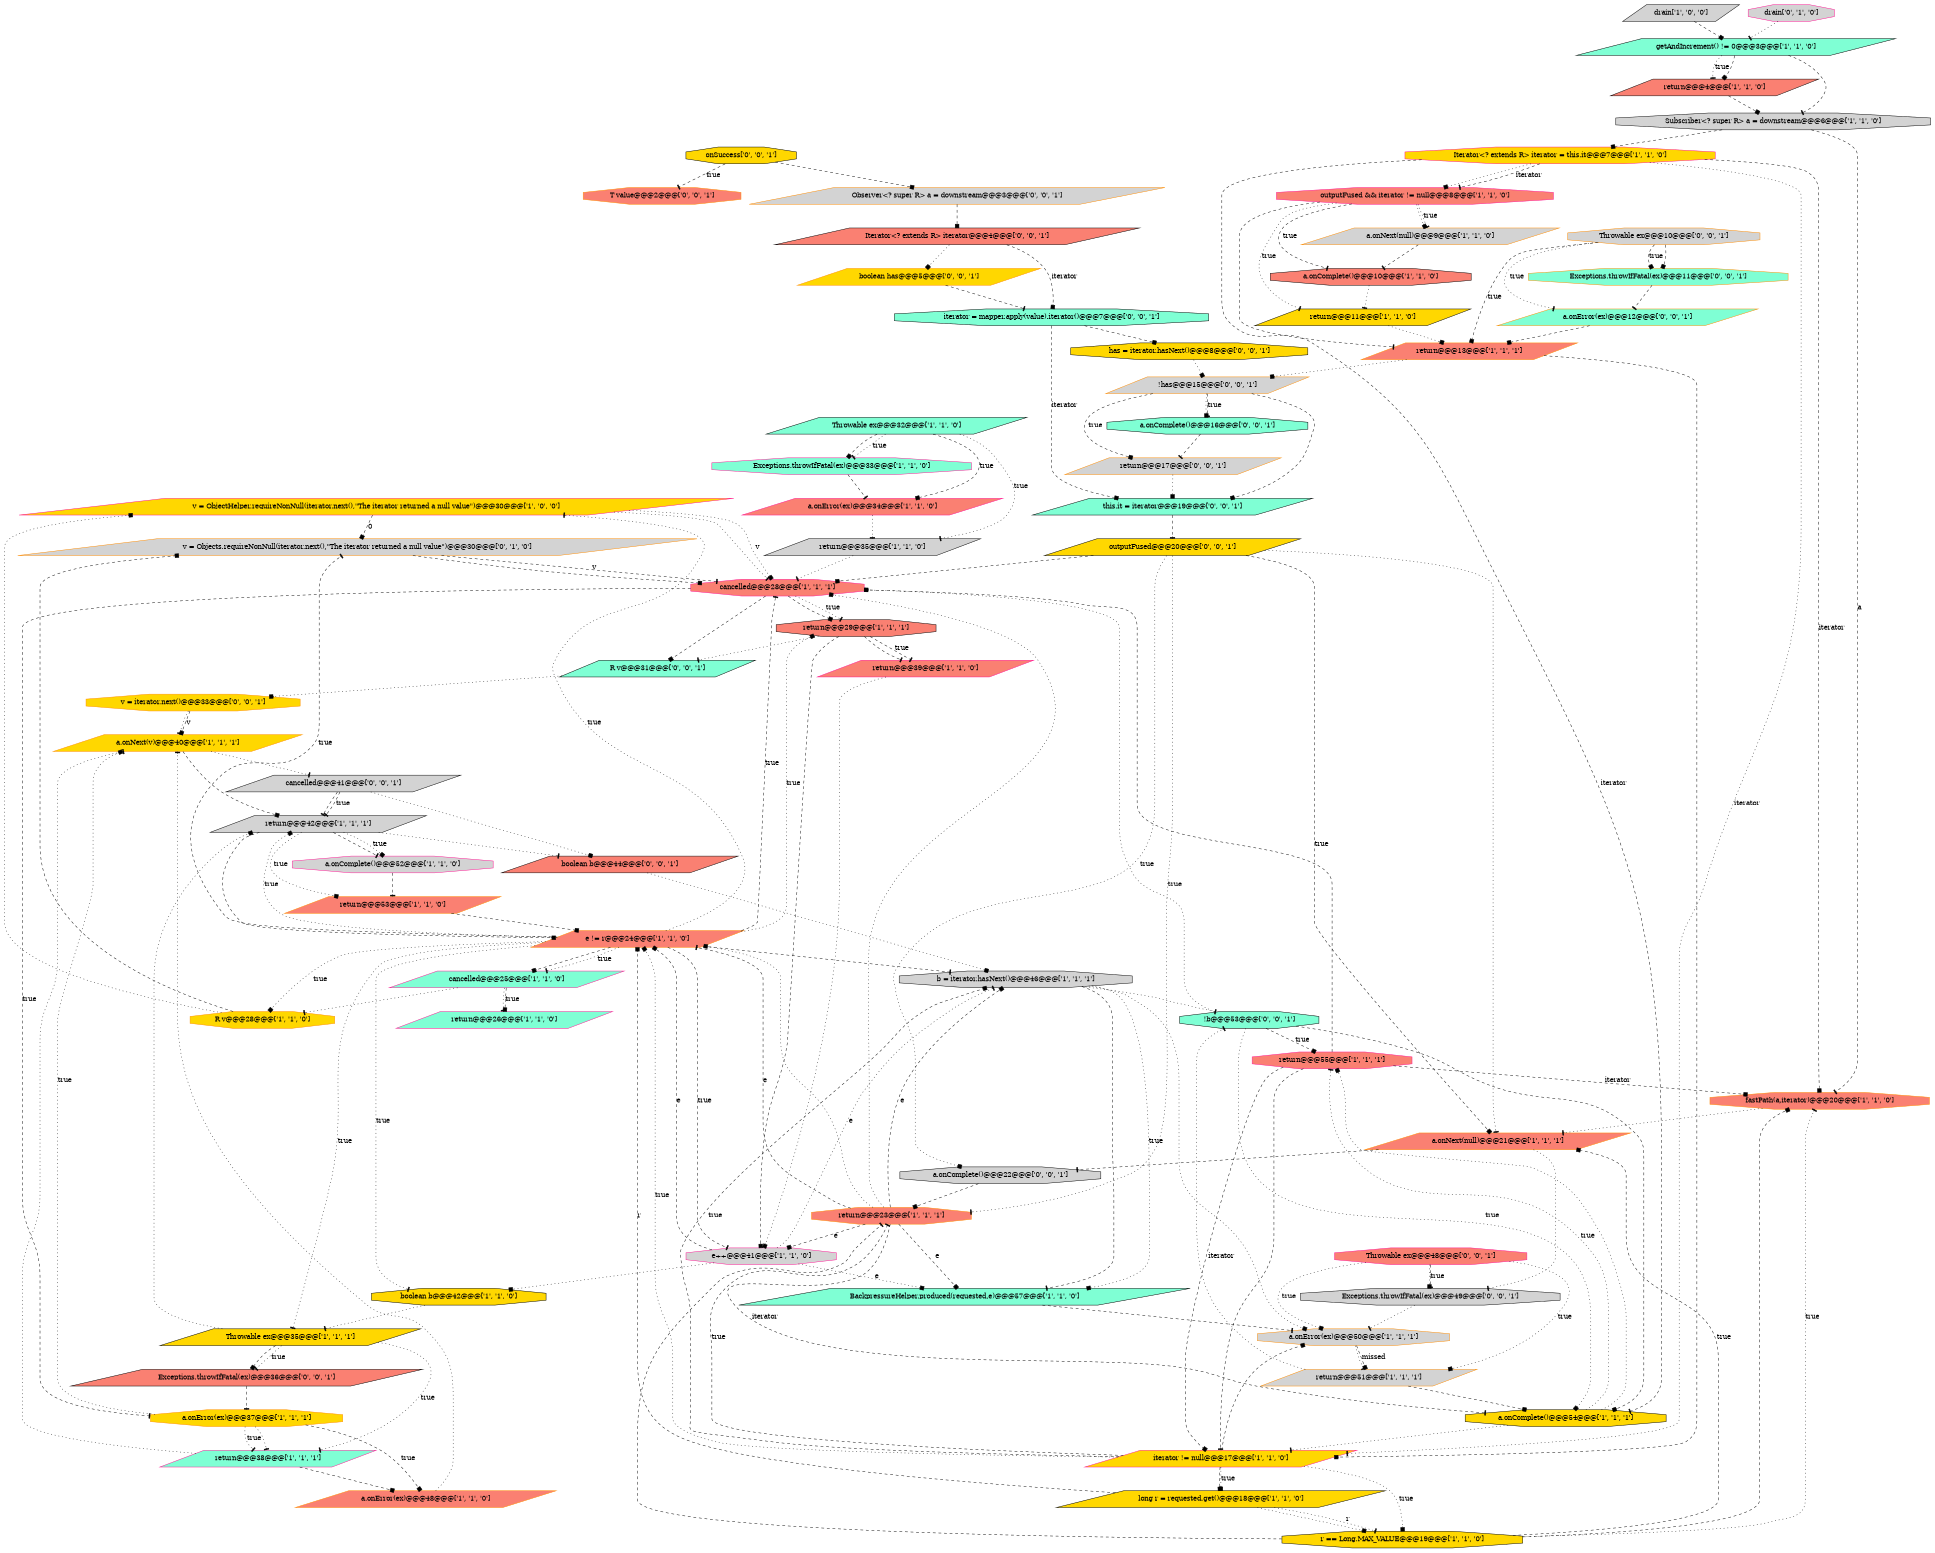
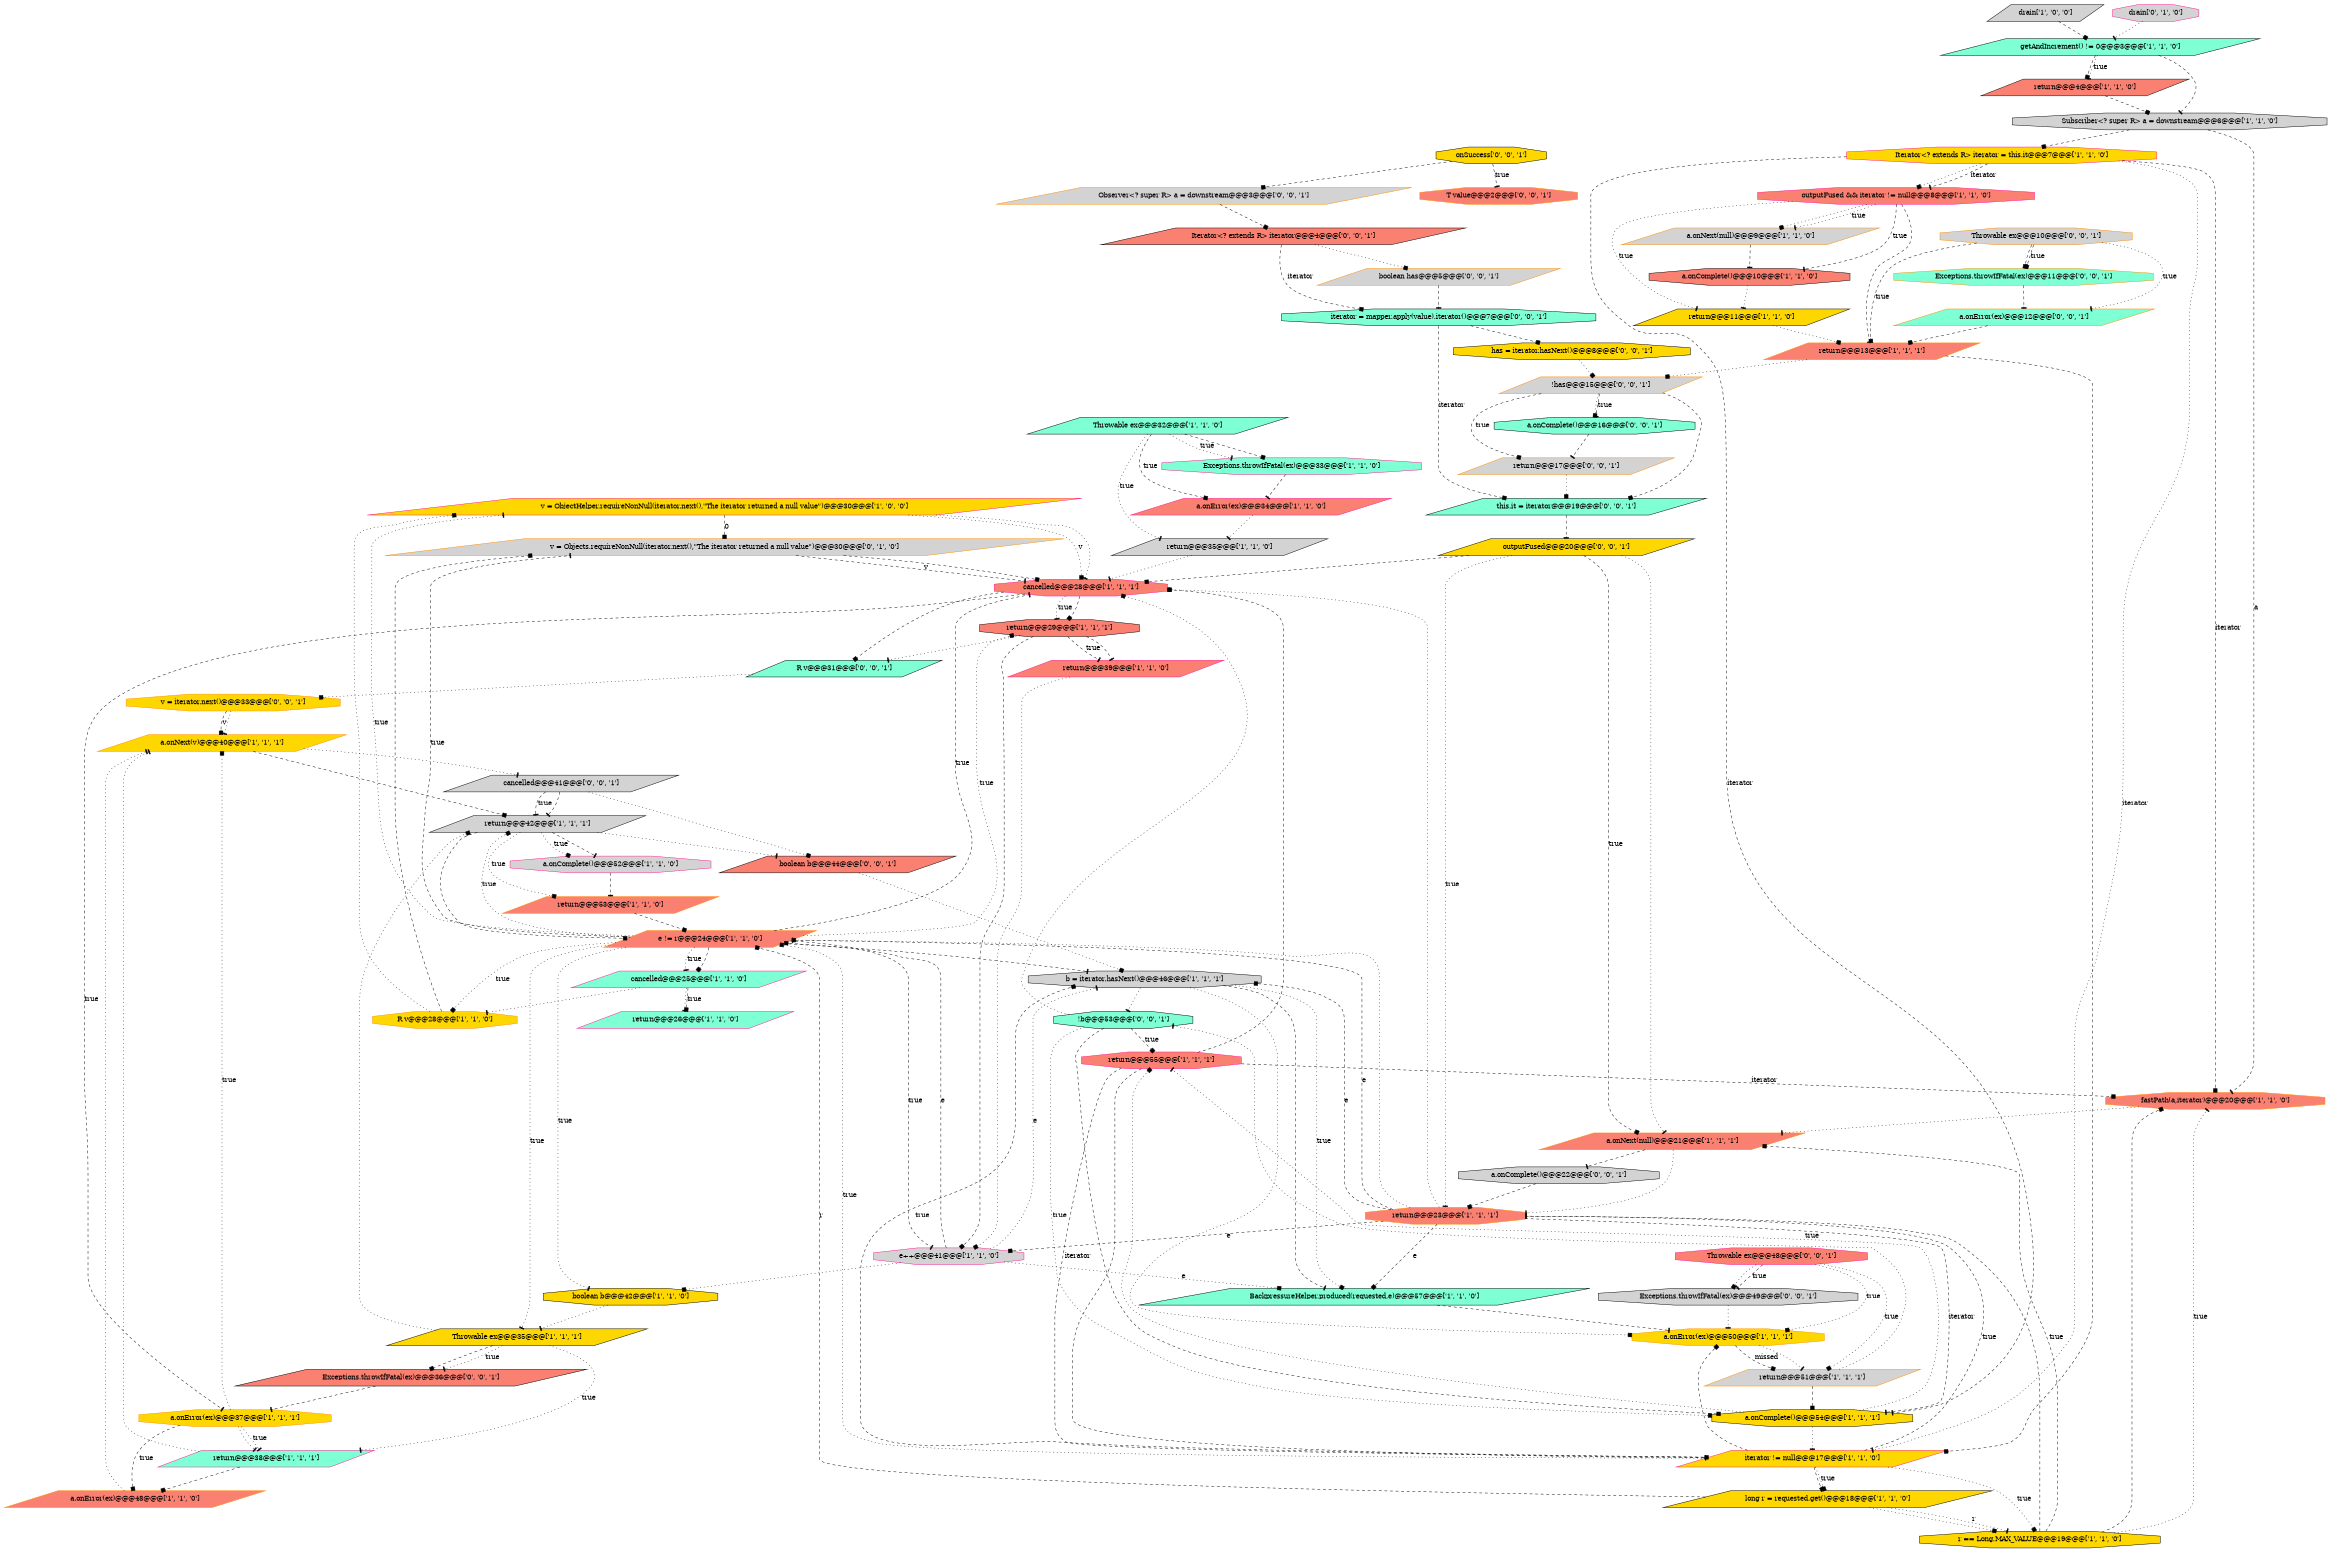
node "boolean has@@@5@@@['0', '0', '1']": fillcolor gold -> lightgrey
edge "outputFused@@@20@@@['0', '0', '1']" -> "a.onComplete()@@@22@@@['0', '0', '1']": removed, label "true"
edge "a.onNext(null)@@@21@@@['1', '1', '1']" -> "Exceptions.throwIfFatal(ex)@@@49@@@['0', '0', '1']": now "a.onNext(null)@@@21@@@['1', '1', '1']" -> "return@@@23@@@['1', '1', '1']"
node "a.onError(ex)@@@50@@@['1', '1', '1']": fillcolor lightgrey -> gold
